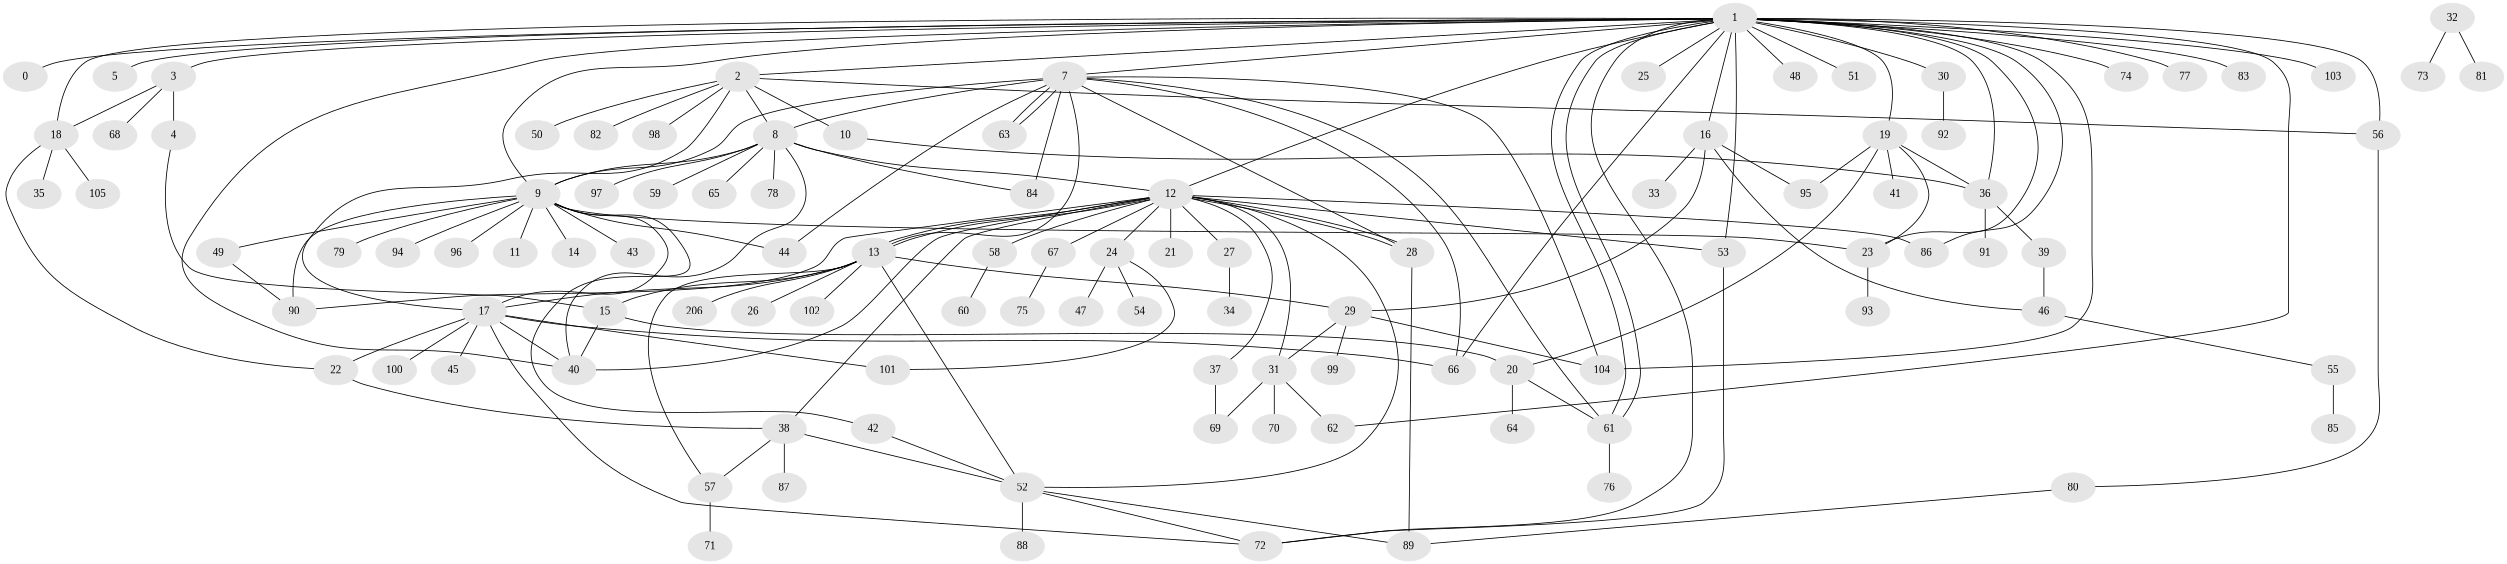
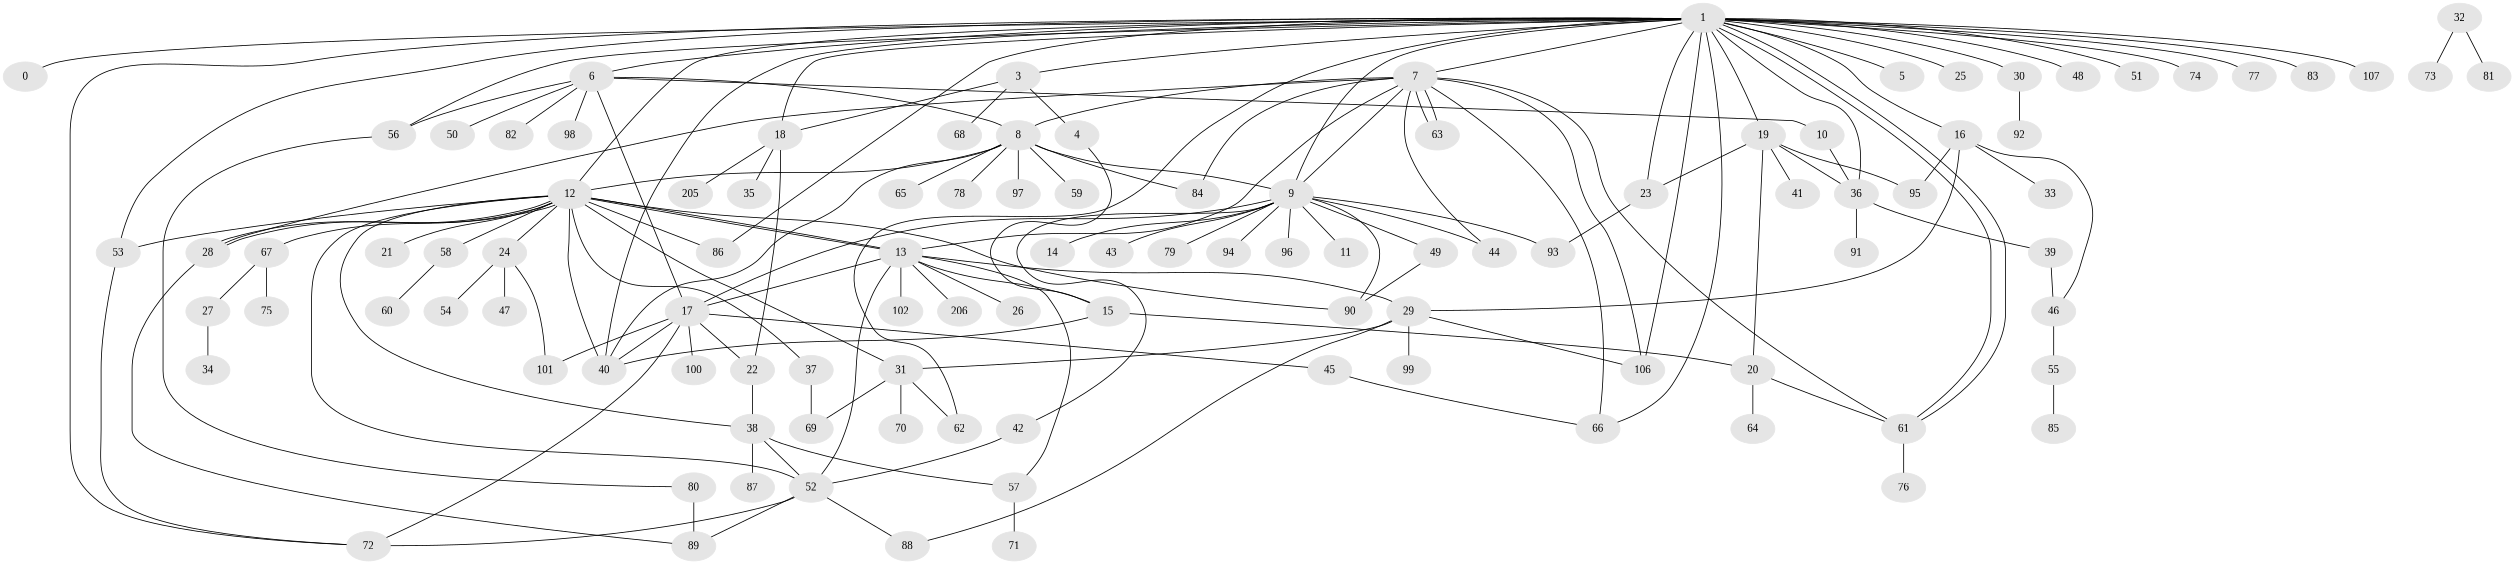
node "2": label "2" -> "6"
node "103": label "103" -> "107"
node "105": label "105" -> "205"
edge "12" -- "27": now "67" -- "27"
edge "9" -- "23": now "9" -- "93"
edge "17" -- "66": now "45" -- "66"
node "104": label "104" -> "106"
edge "29" -- "88": added
